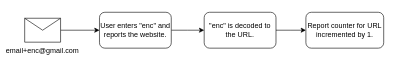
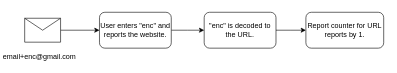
node "Report counter for URL incremented by 1.": label "Report counter for URL incremented by 1." -> "Report counter for URL reports by 1."
node "email+enc@gmail.com": moved (42, 51) -> (39, 57)
